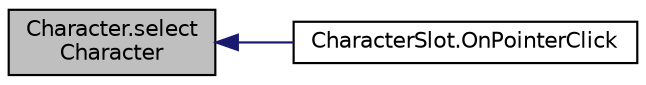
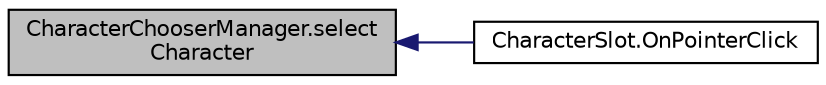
node "Character.select Character": label "Character.select Character" -> "CharacterChooserManager.select Character"
